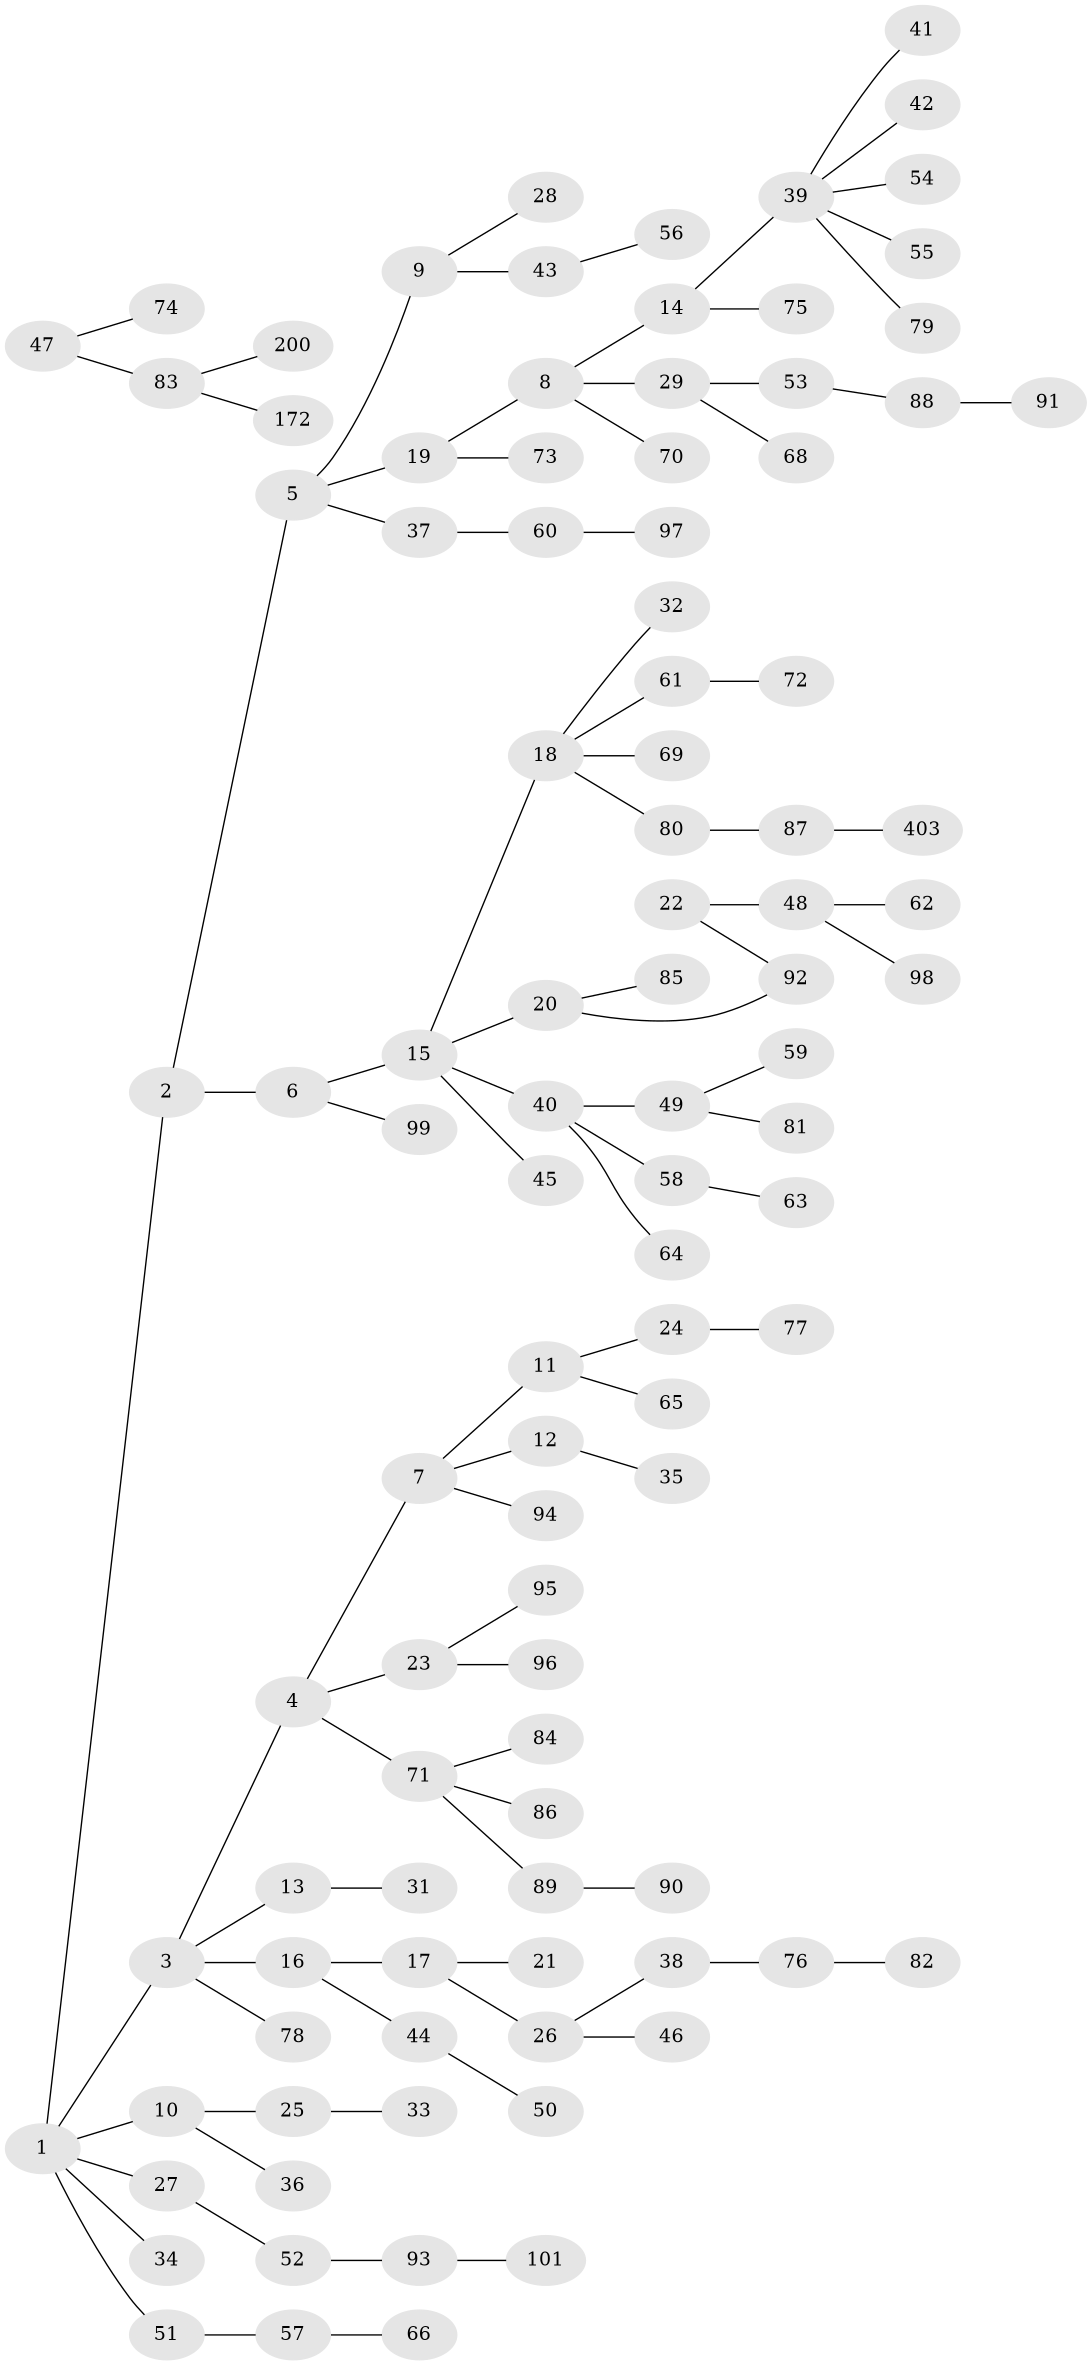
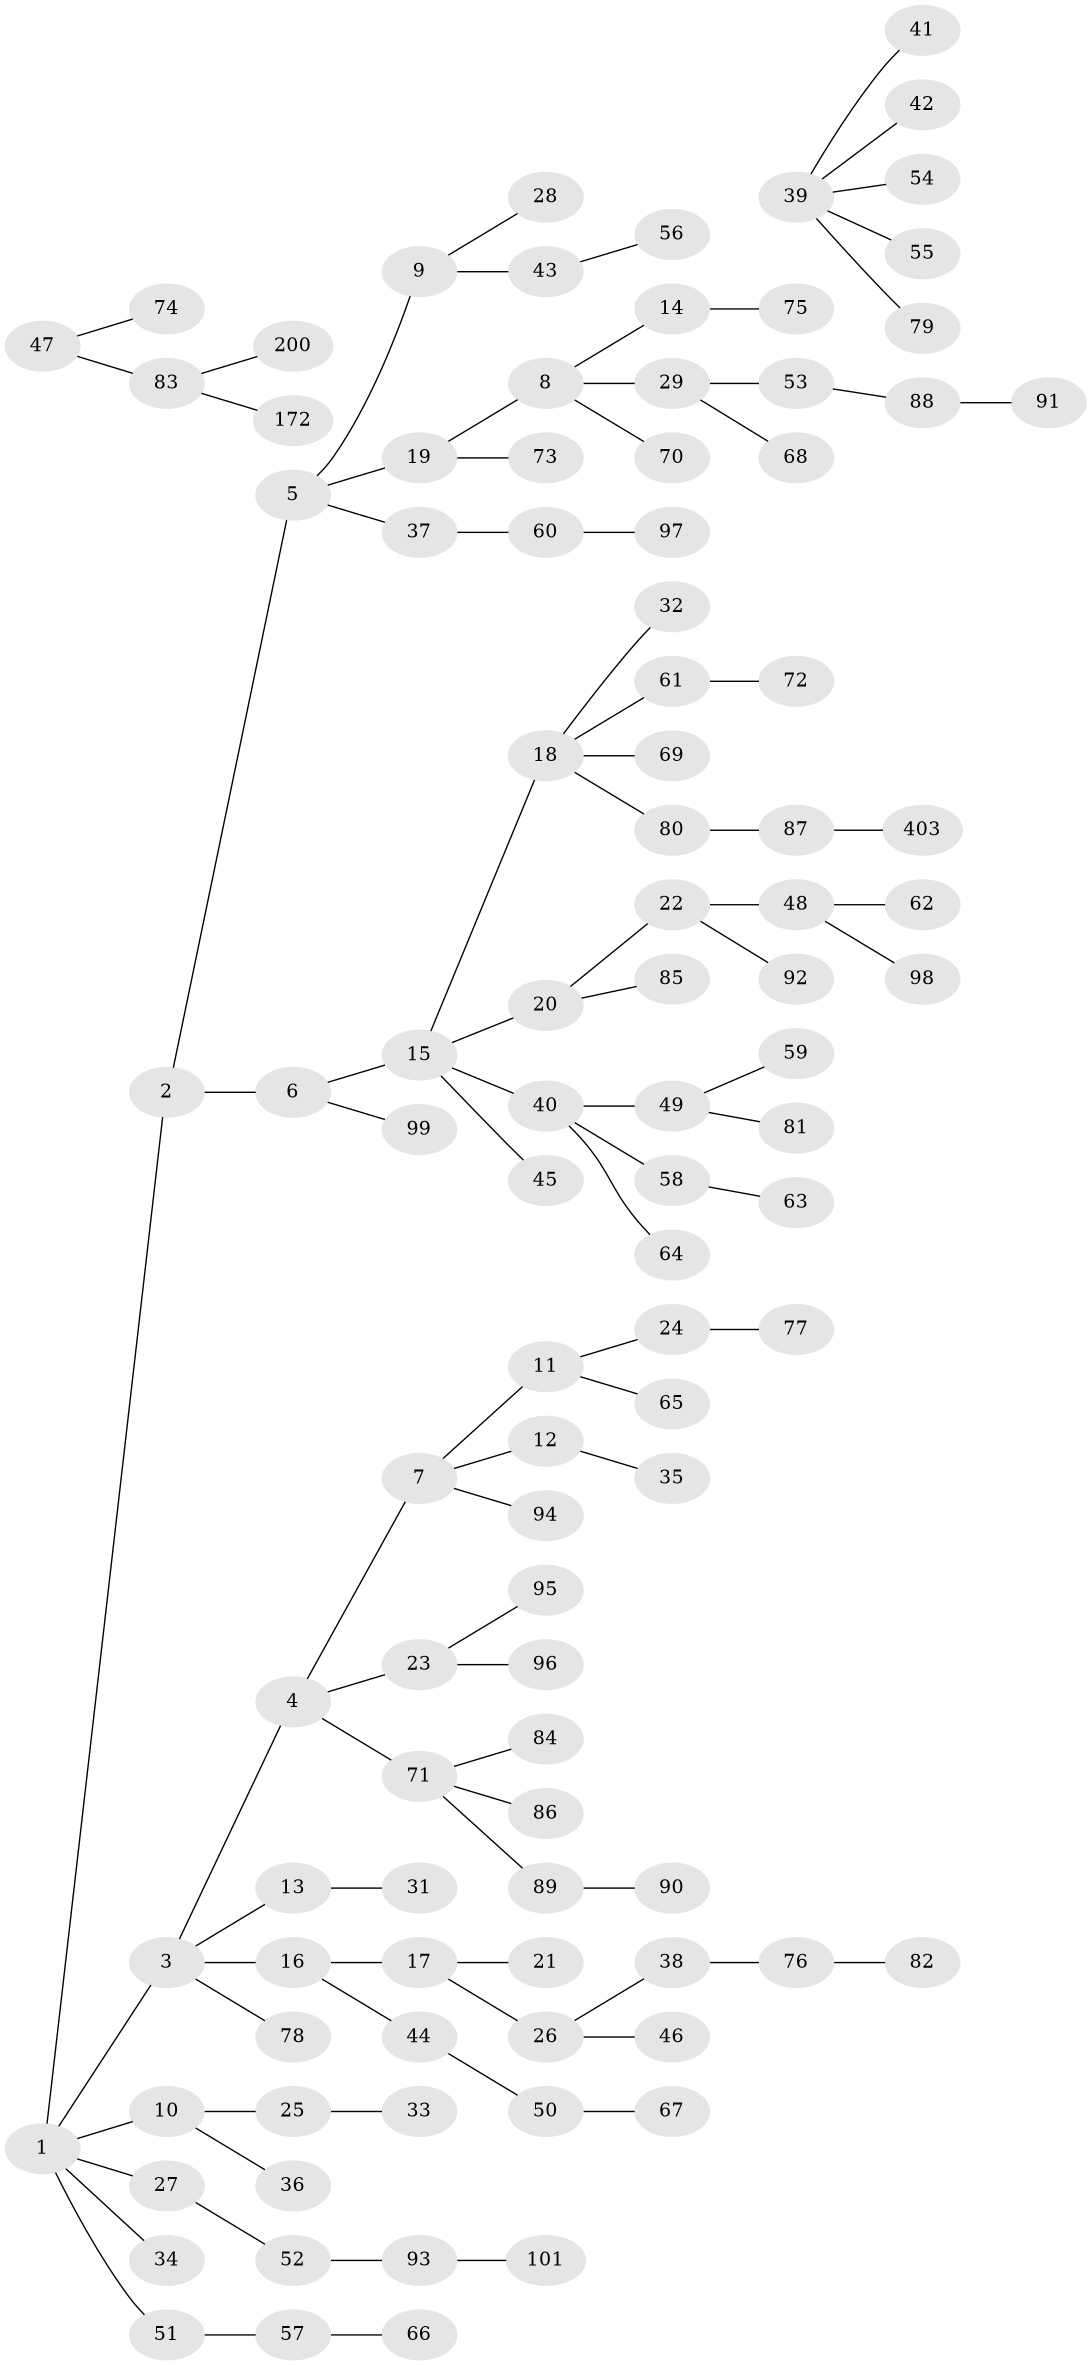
edge "39" -- "14": removed
edge "92" -- "20": now "22" -- "20"
node "67": added
